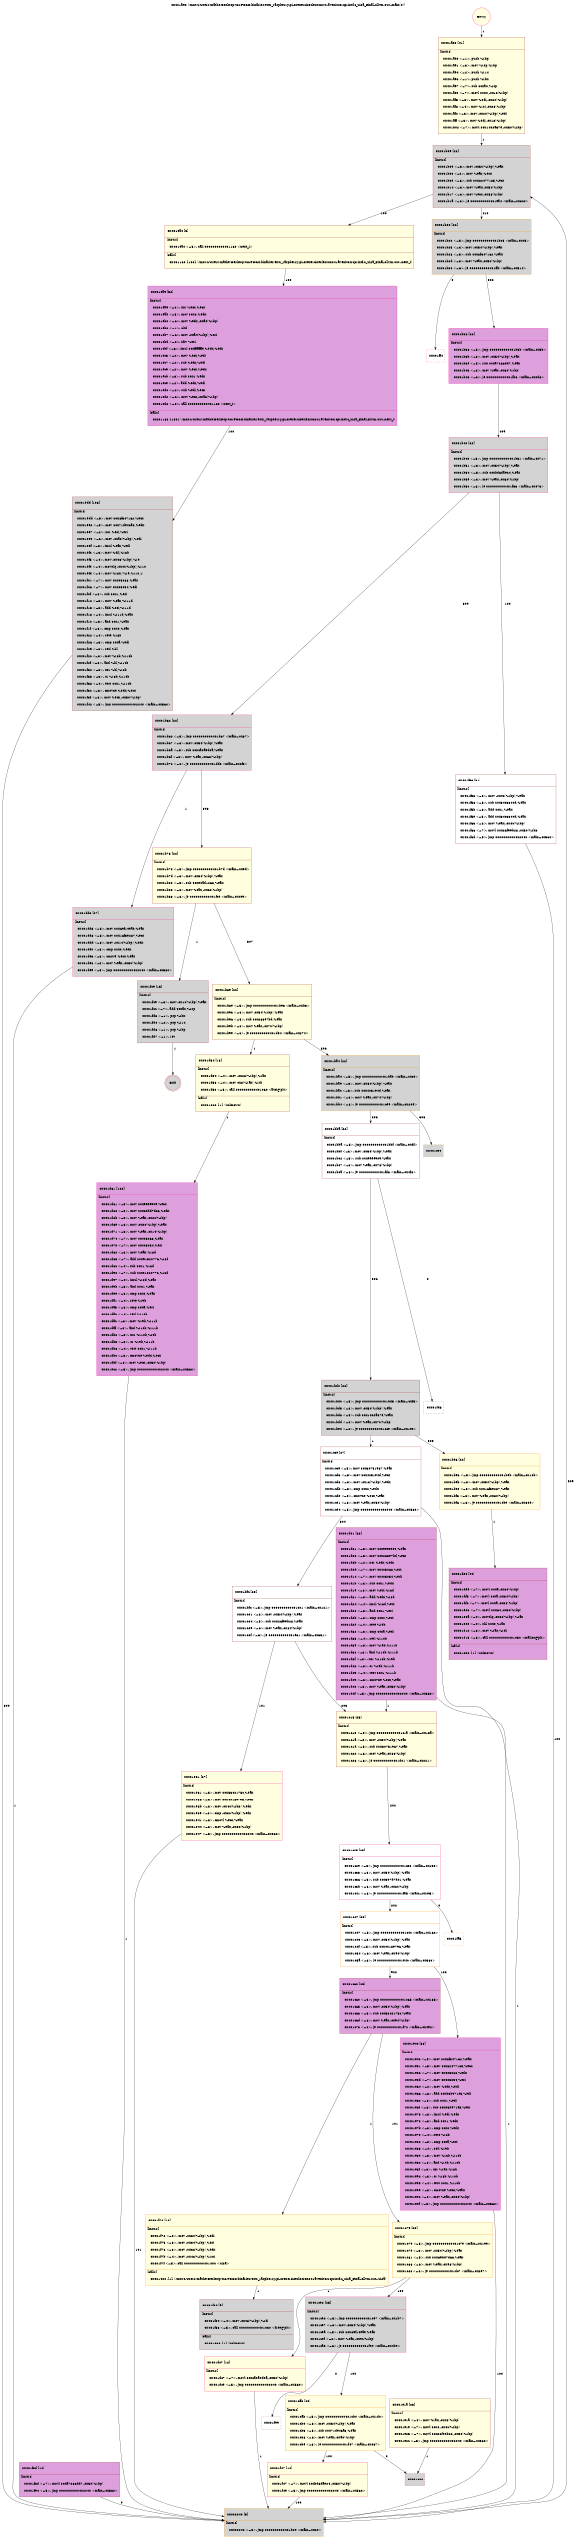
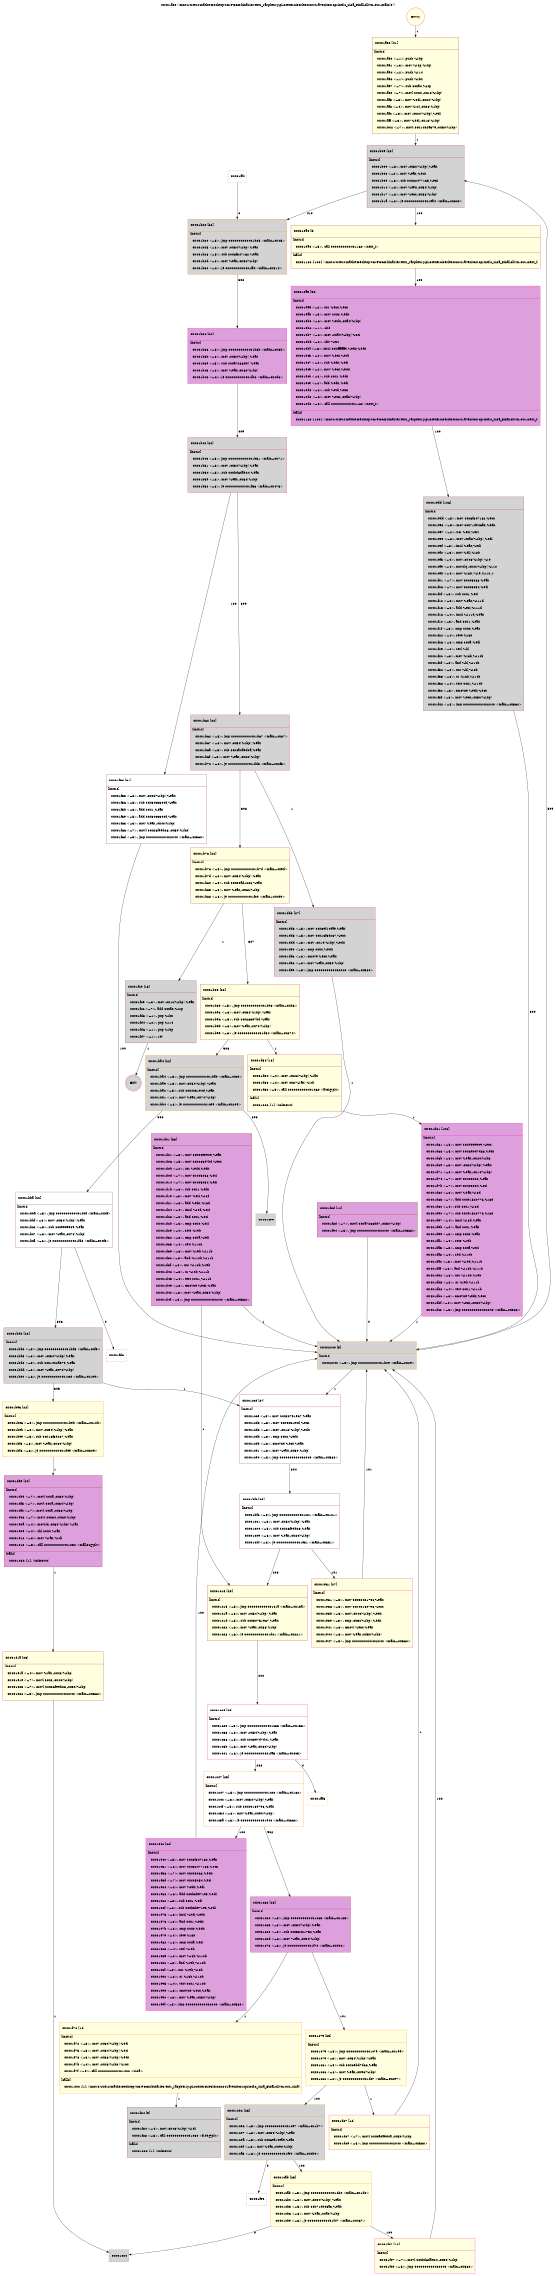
edge "0x401b20 [22]" -> "0x401ff4": reversed
edge "0x401dee [44]" -> "0x401e1a [23]": added, label "1"
edge "0x401cce [27]" -> "0x402040 [5]": reversed
node "0x401c92 [25]": color deeppink -> darkorange
